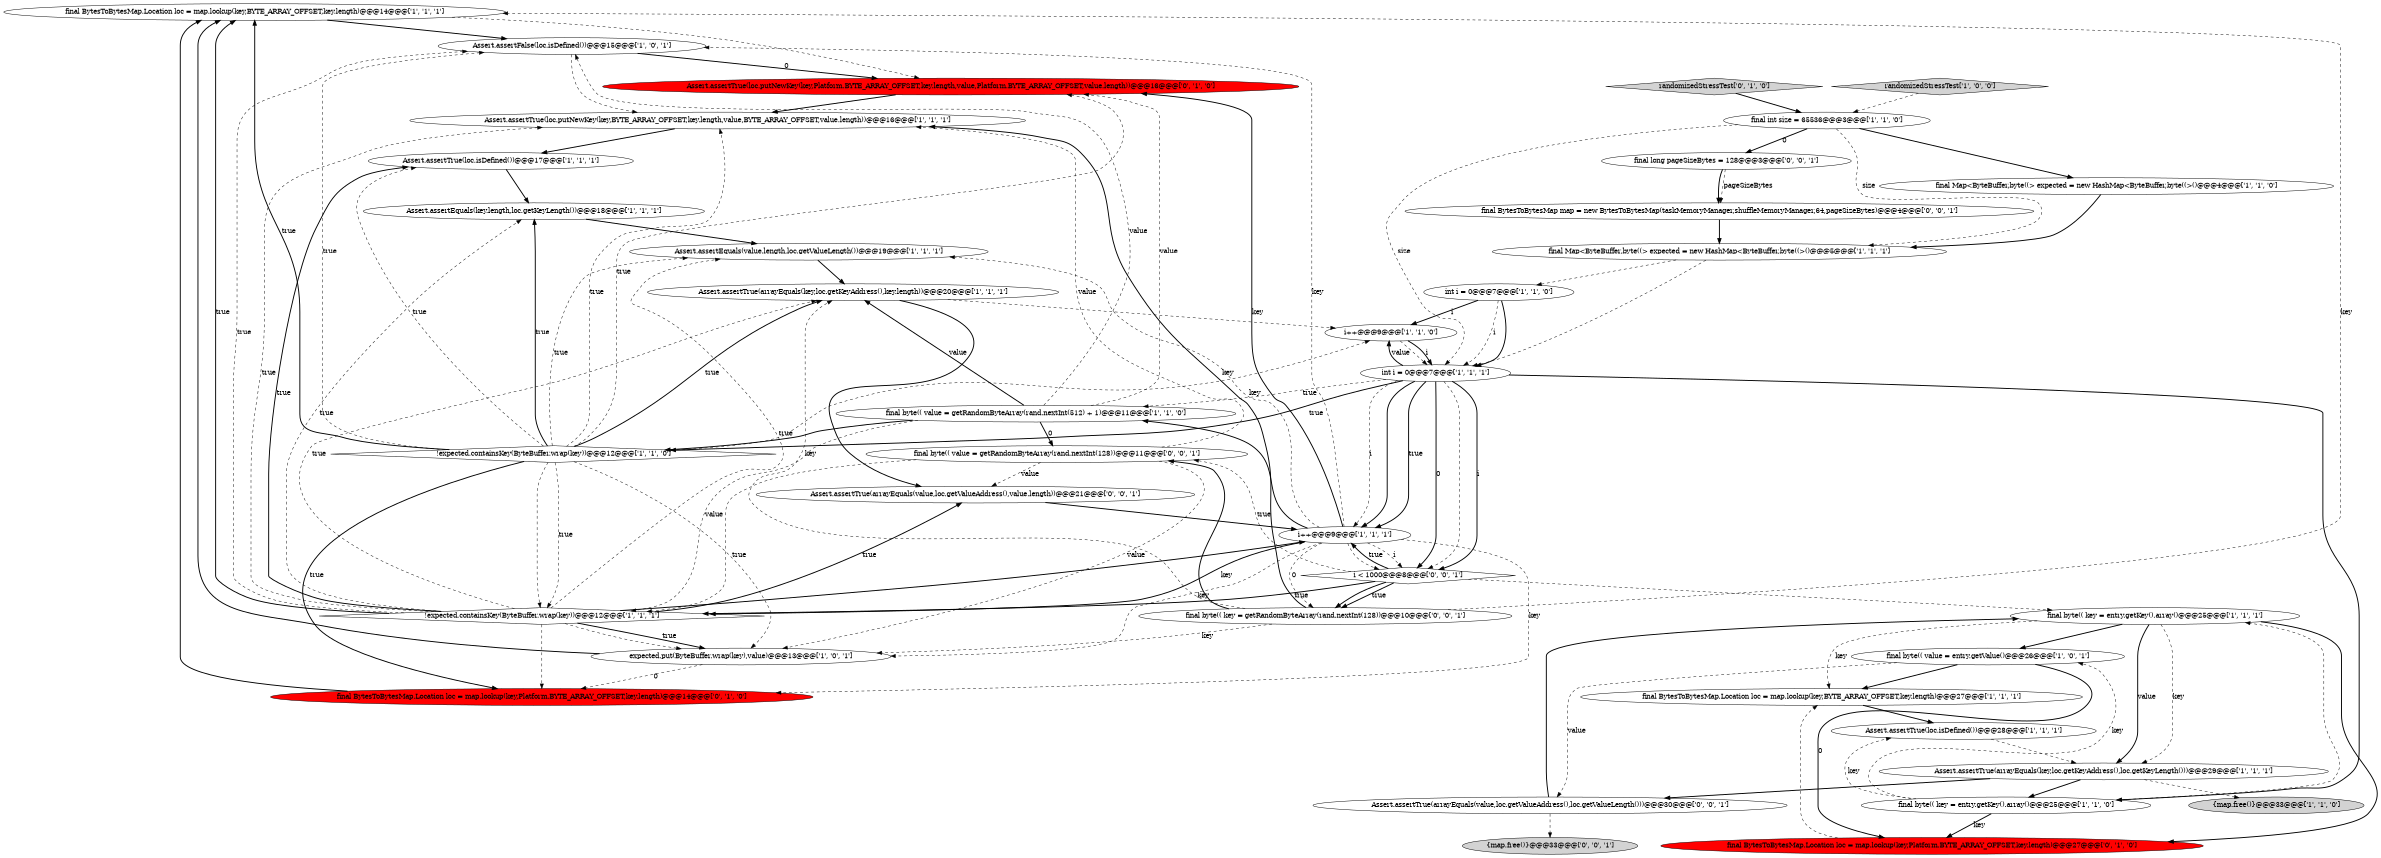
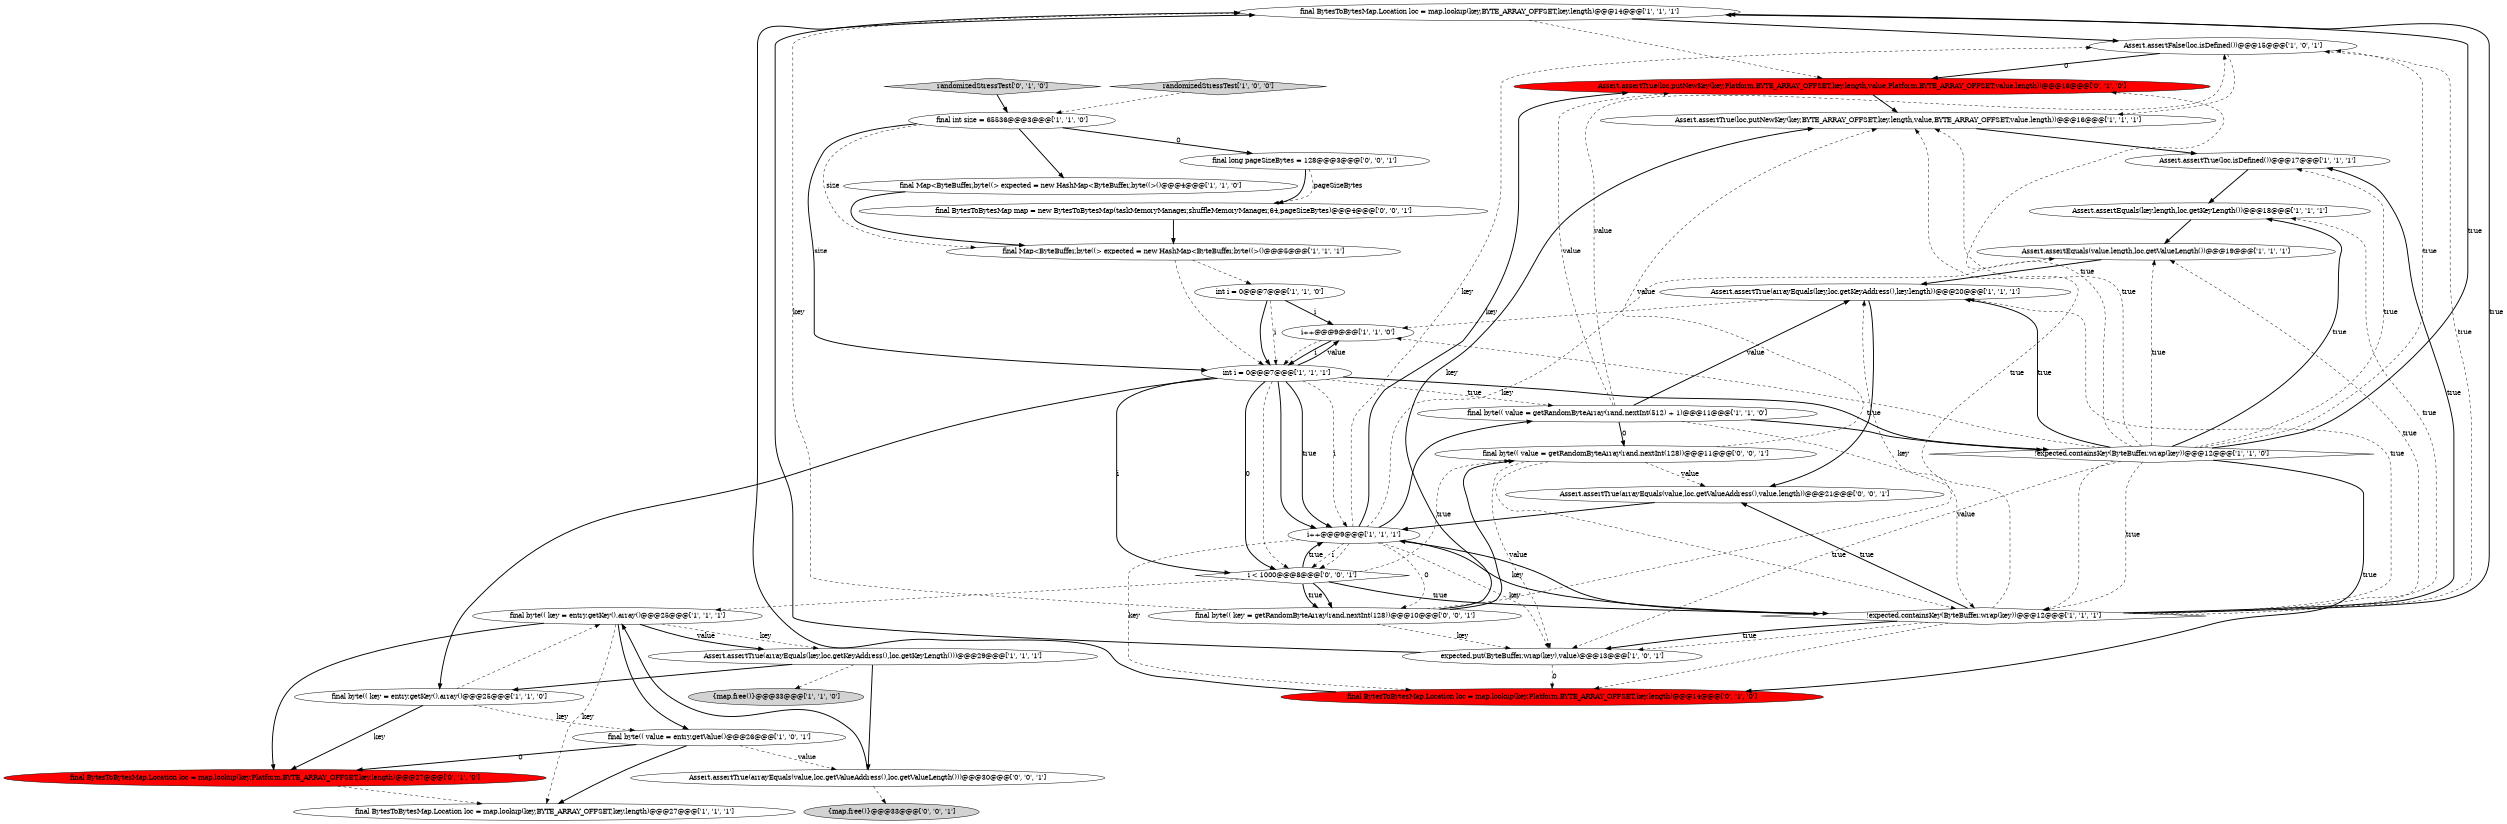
edge "final int size = 65536@@@3@@@['1', '1', '0']" -> "int i = 0@@@7@@@['1', '1', '1']": style dashed -> bold
node "Assert.assertTrue(loc.isDefined())@@@28@@@['1', '1', '1']": removed
